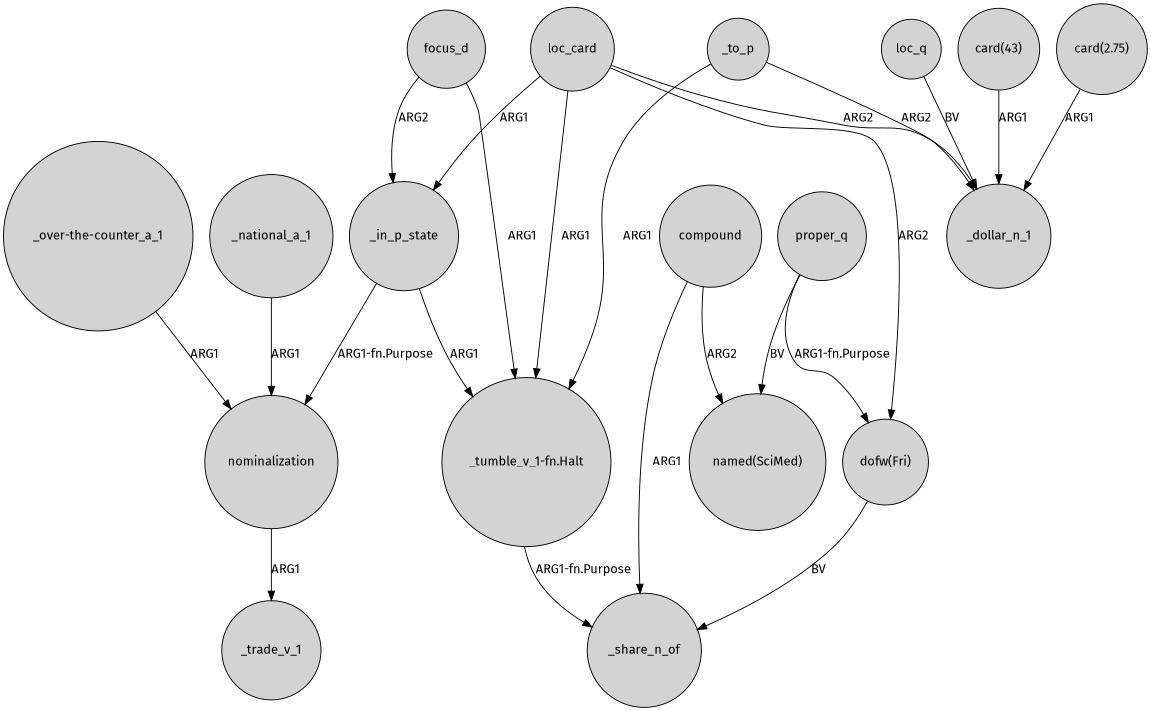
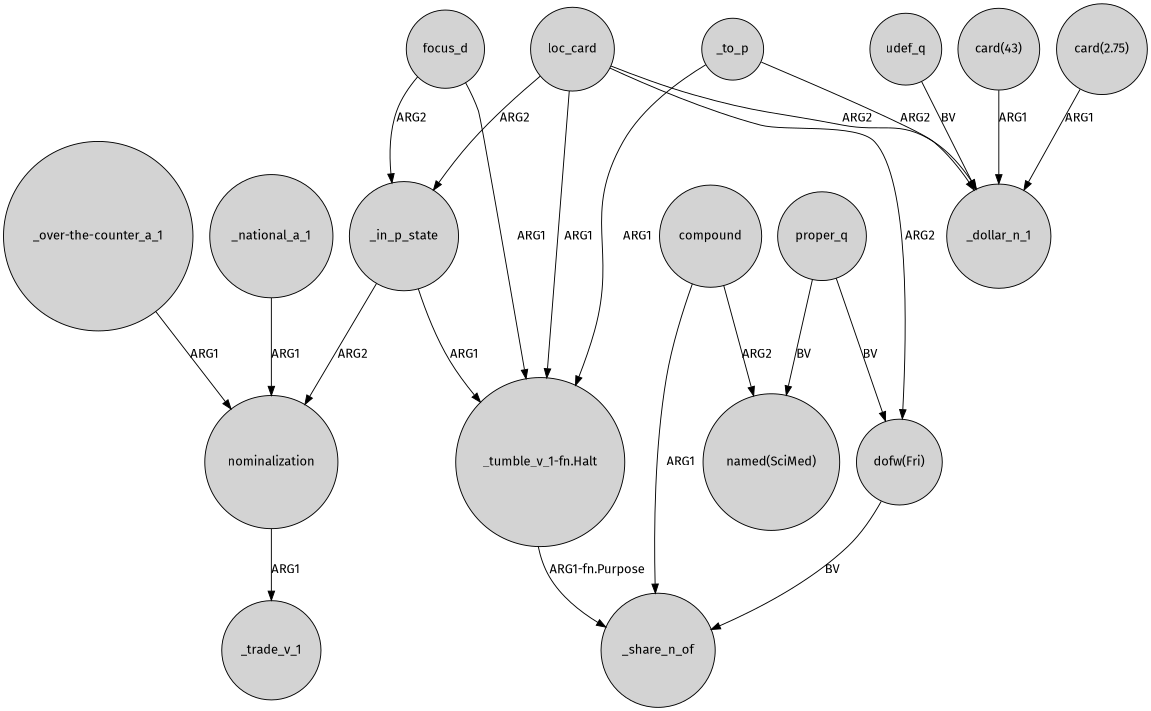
node "loc_q": label "loc_q" -> "udef_q"
edge "loc_card" -> "_in_p_state": label "ARG1" -> "ARG2"
edge "_in_p_state" -> "nominalization": label "ARG1-fn.Purpose" -> "ARG2"
edge "proper_q" -> "dofw(Fri)": label "ARG1-fn.Purpose" -> "BV"
